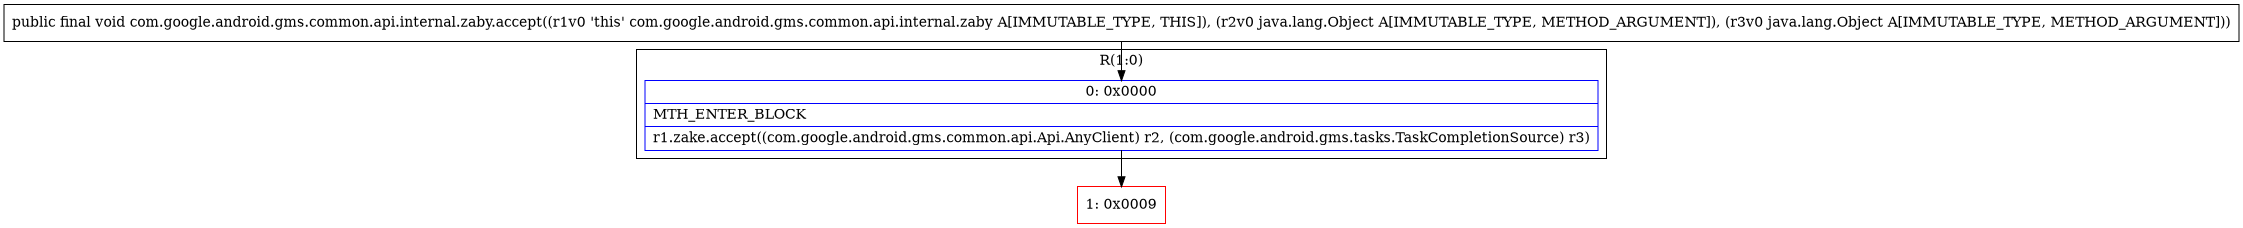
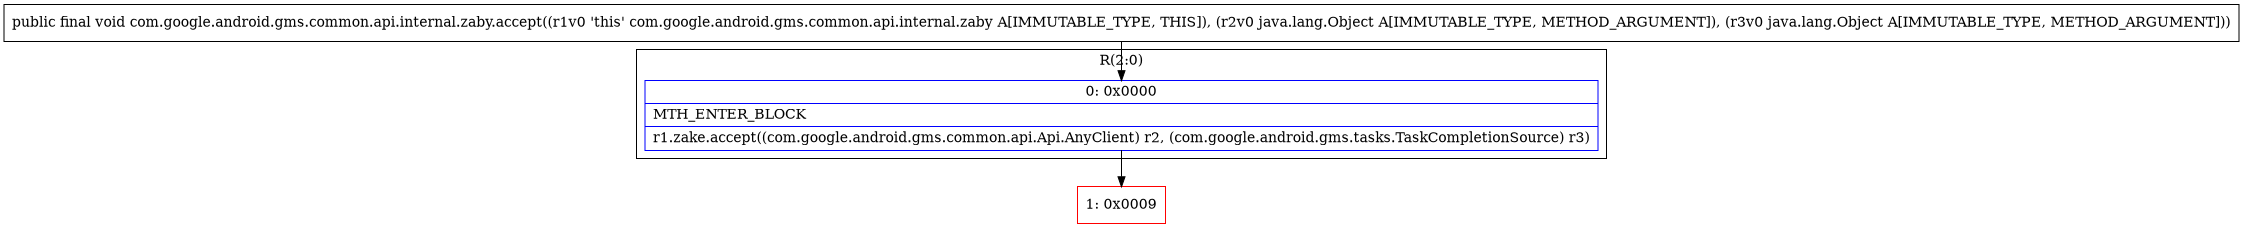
cluster "R(1:0)": label "R(1:0)" -> "R(2:0)"
